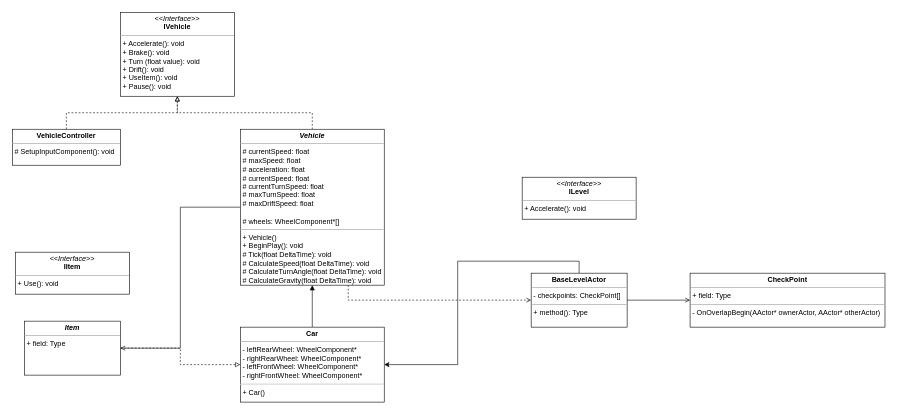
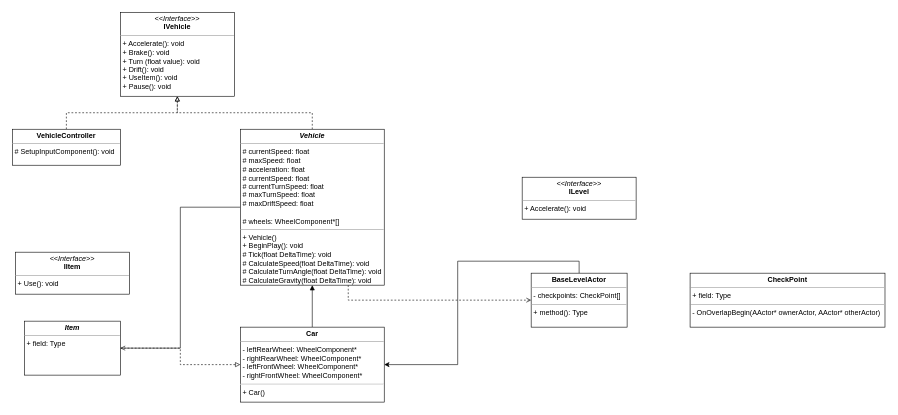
edge "BaseLevelActor - checkpoints: CheckPoint[] + method(): Type" -> "CheckPoint + field: Type - OnOverlapBegin(AActor* ownerActor, AActor* otherActor)": removed
